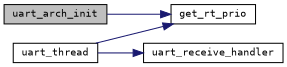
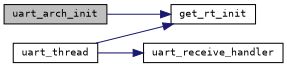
node "get_rt_prio": label "get_rt_prio" -> "get_rt_init"
